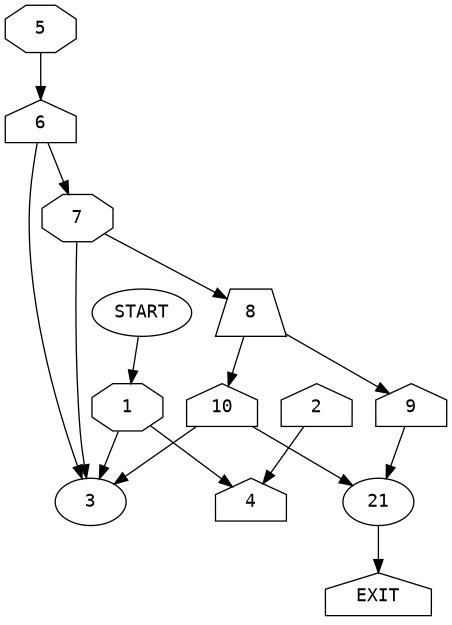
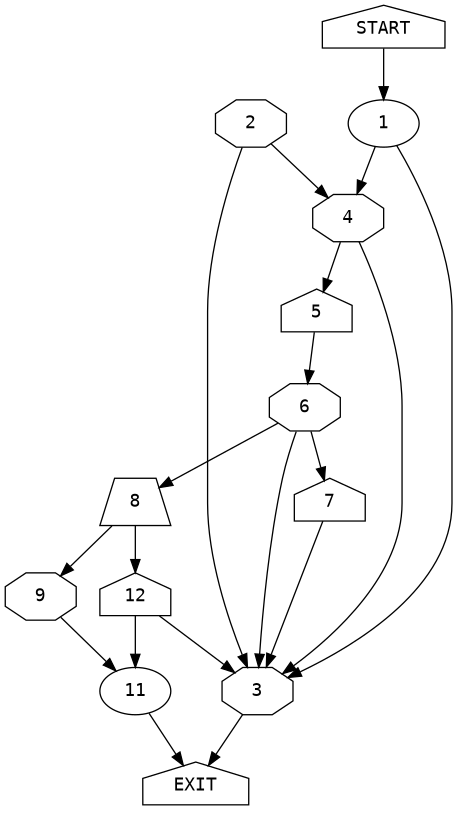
node "5": shape octagon -> house
node "6": shape house -> octagon
node "7": shape octagon -> house
edge "4" -> "5": added
edge "7" -> "8": now "6" -> "8"
node "START": shape ellipse -> house
edge "2" -> "3": added
node "1": shape octagon -> ellipse
node "10": label "10" -> "12"
node "2": shape house -> octagon
node "9": shape house -> octagon
edge "4" -> "3": added
node "3": shape ellipse -> octagon
node "4": shape house -> octagon
node "21": label "21" -> "11"
edge "3" -> "EXIT": added
